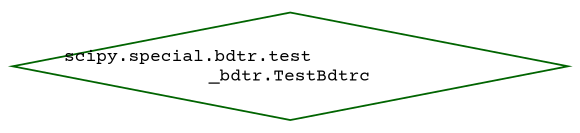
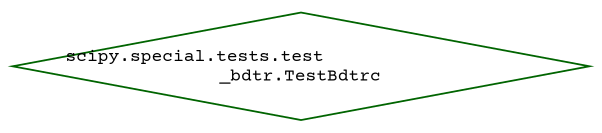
node "scipy.special.bdtr.test _bdtr.TestBdtrc": label "scipy.special.bdtr.test _bdtr.TestBdtrc" -> "scipy.special.tests.test _bdtr.TestBdtrc"
